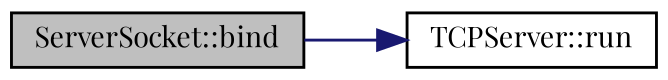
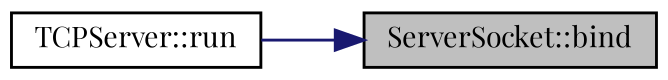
edge "ServerSocket::bind" -> "TCPServer::run": reversed
